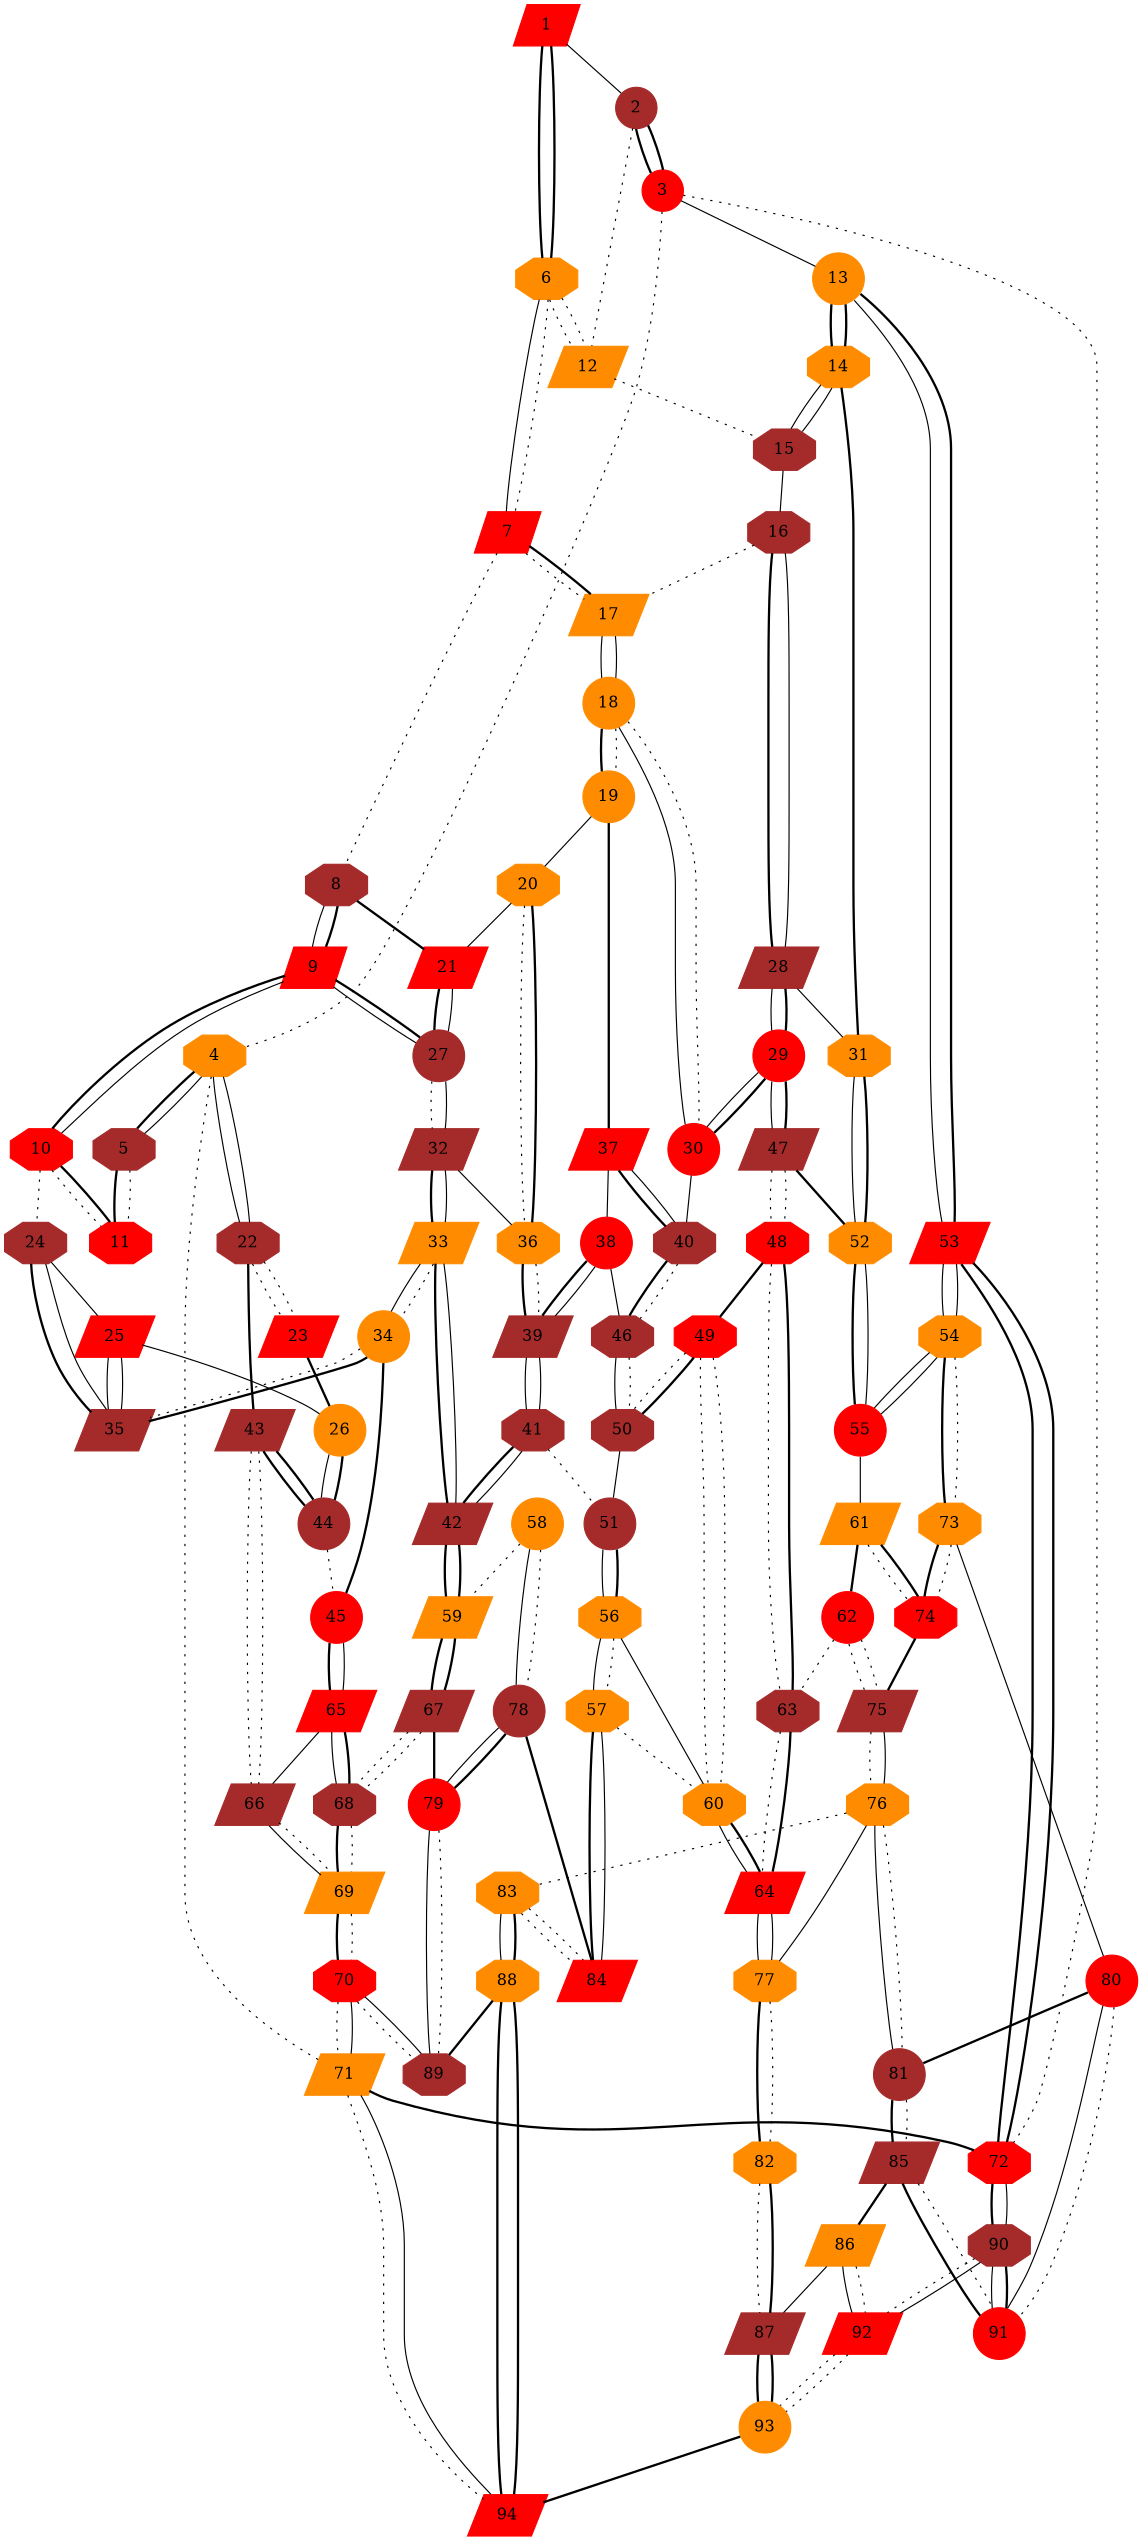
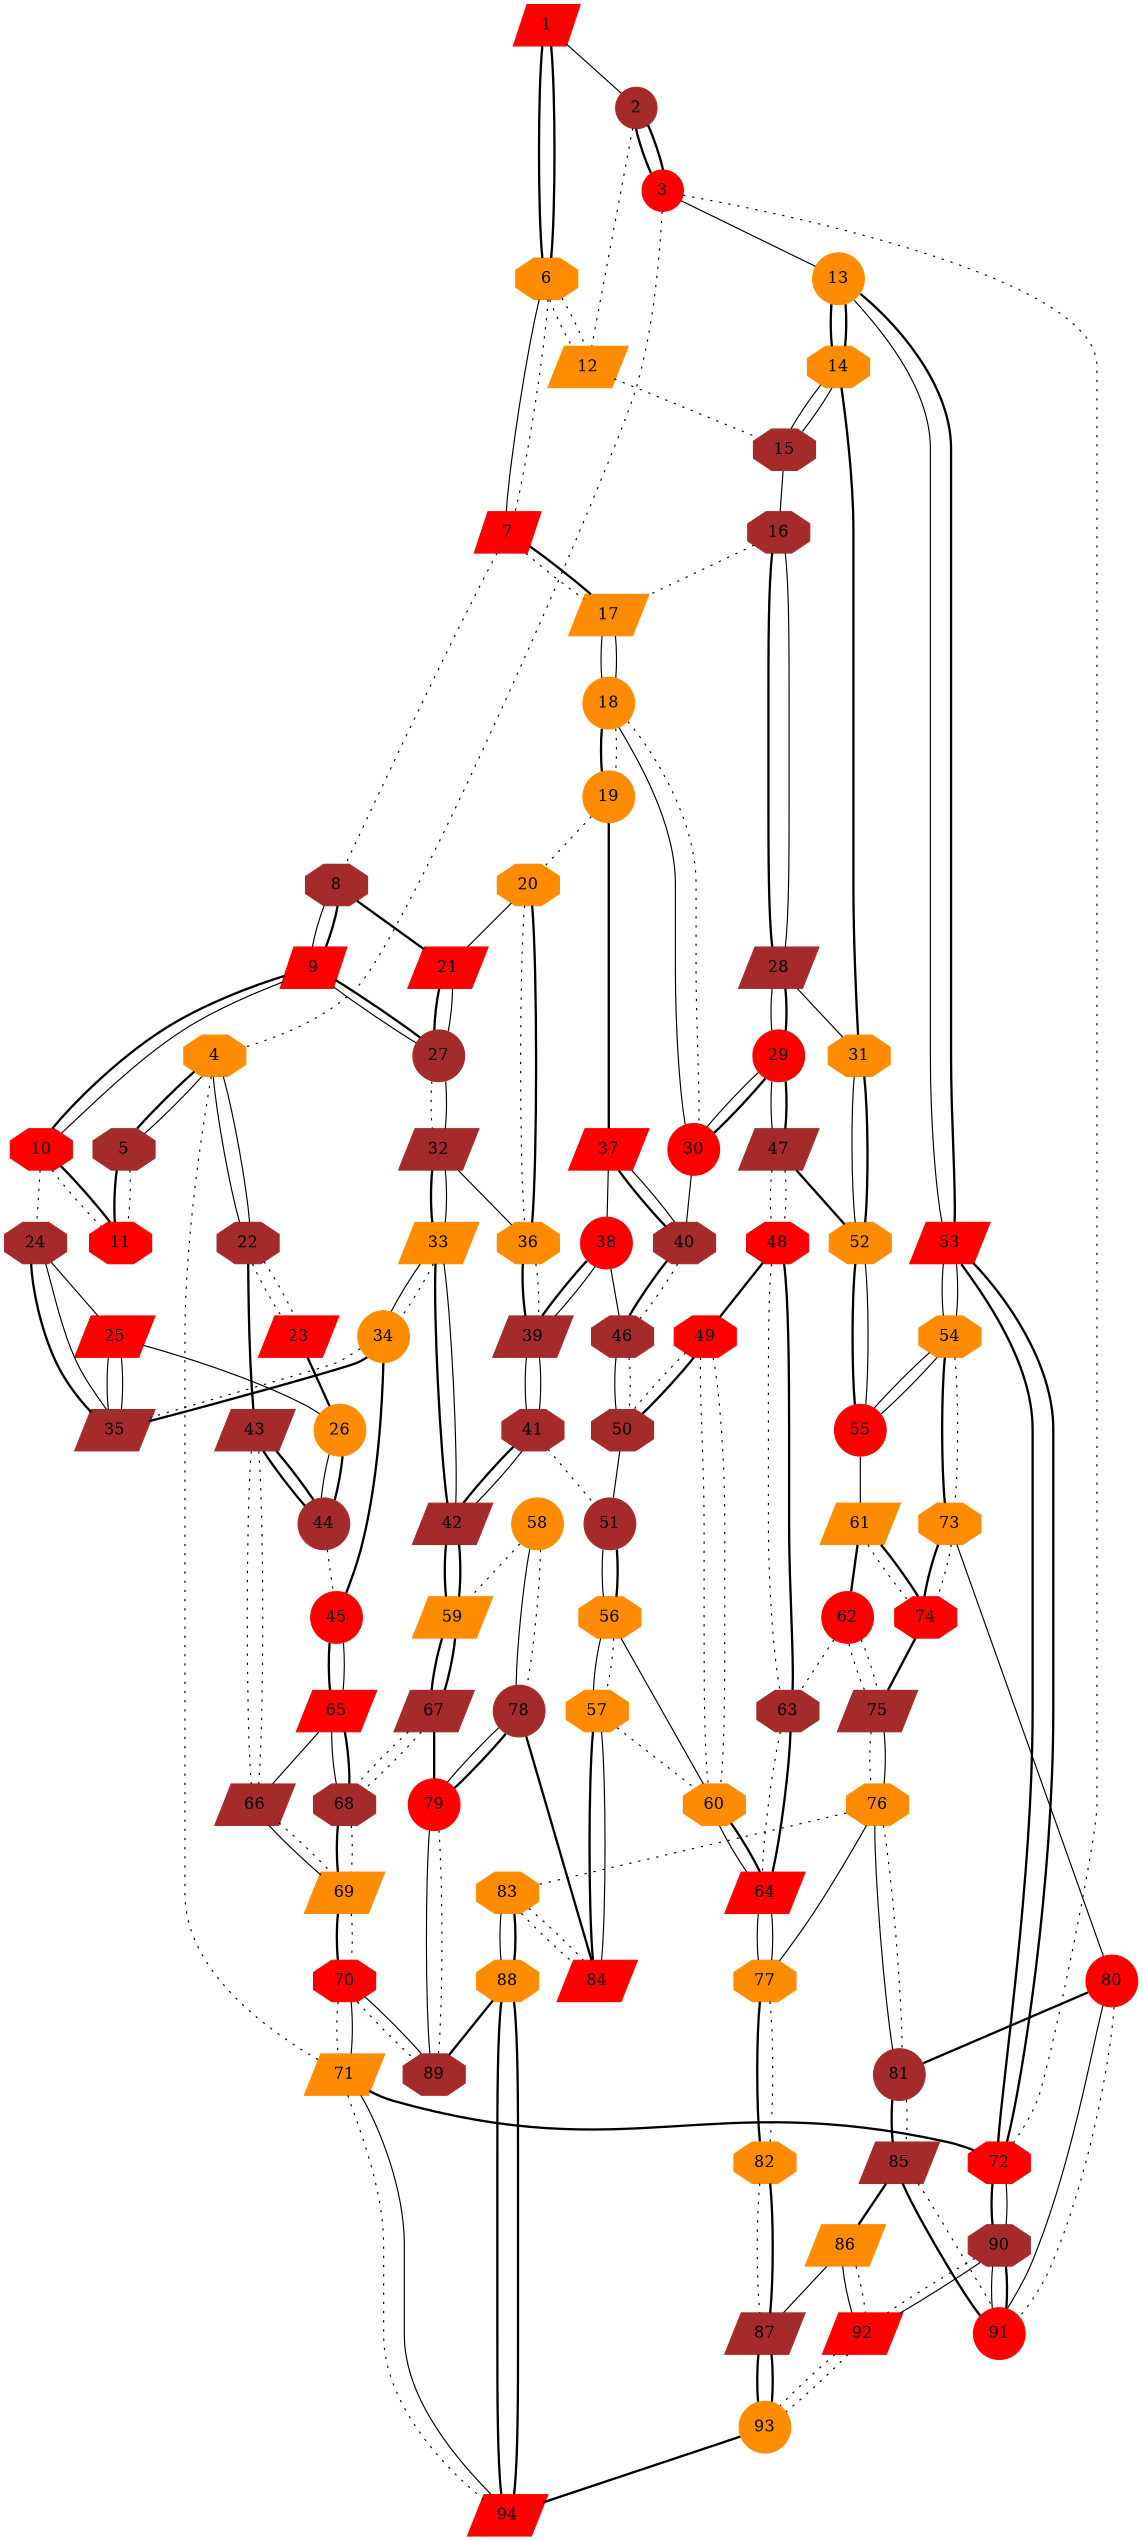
edge "19" -- "20": style solid -> dotted
